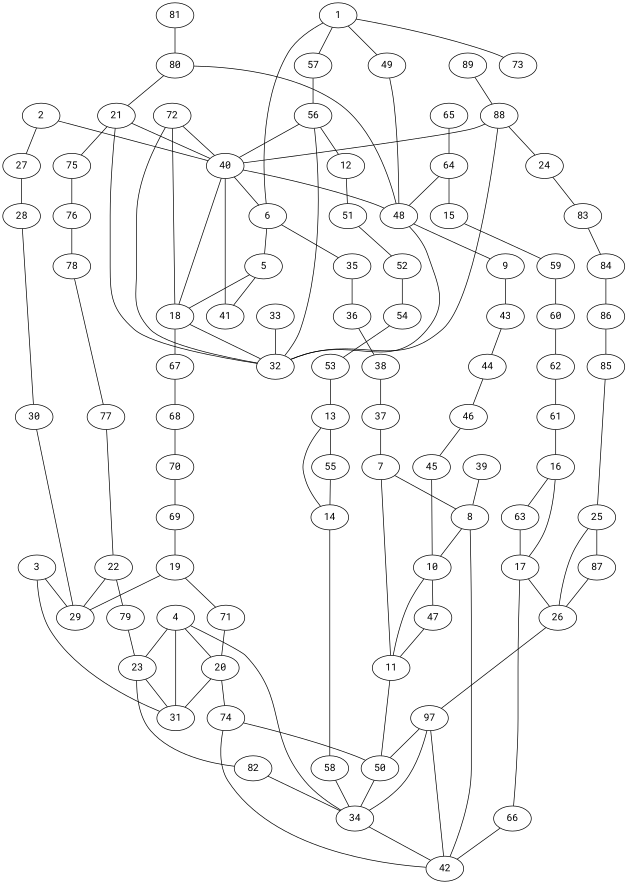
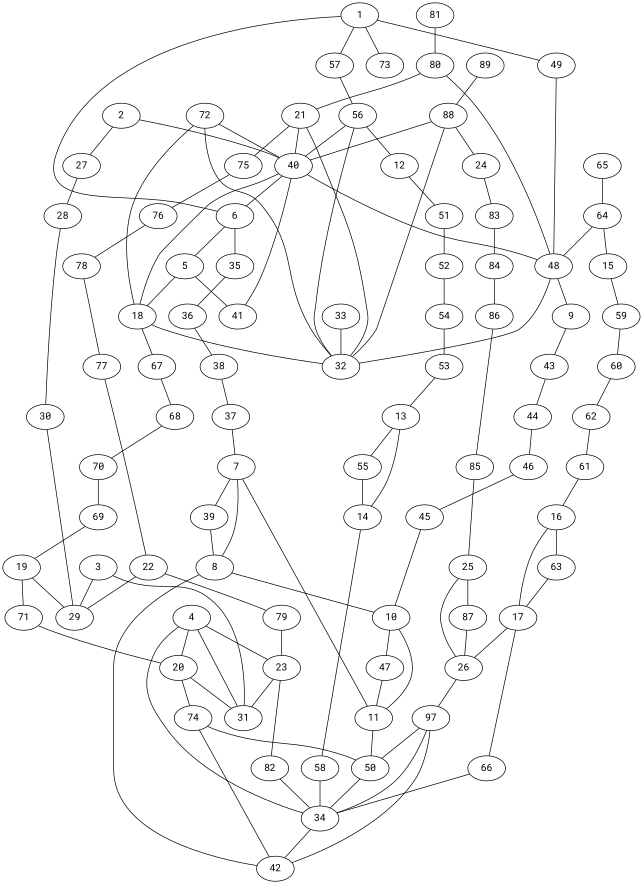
edge "7" -- "39": added
edge "66" -- "42": now "66" -- "34"
